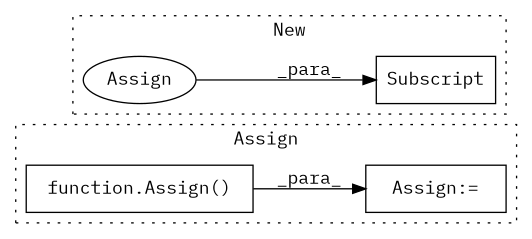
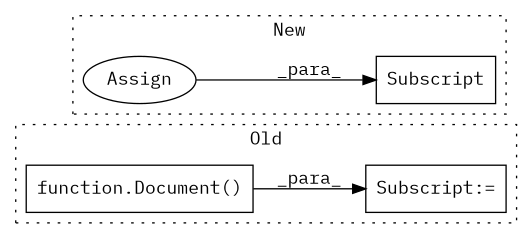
cluster "Assign": label "Assign" -> "Old"
node "function.Assign()": label "function.Assign()" -> "function.Document()"
node "Assign:=": label "Assign:=" -> "Subscript:="
